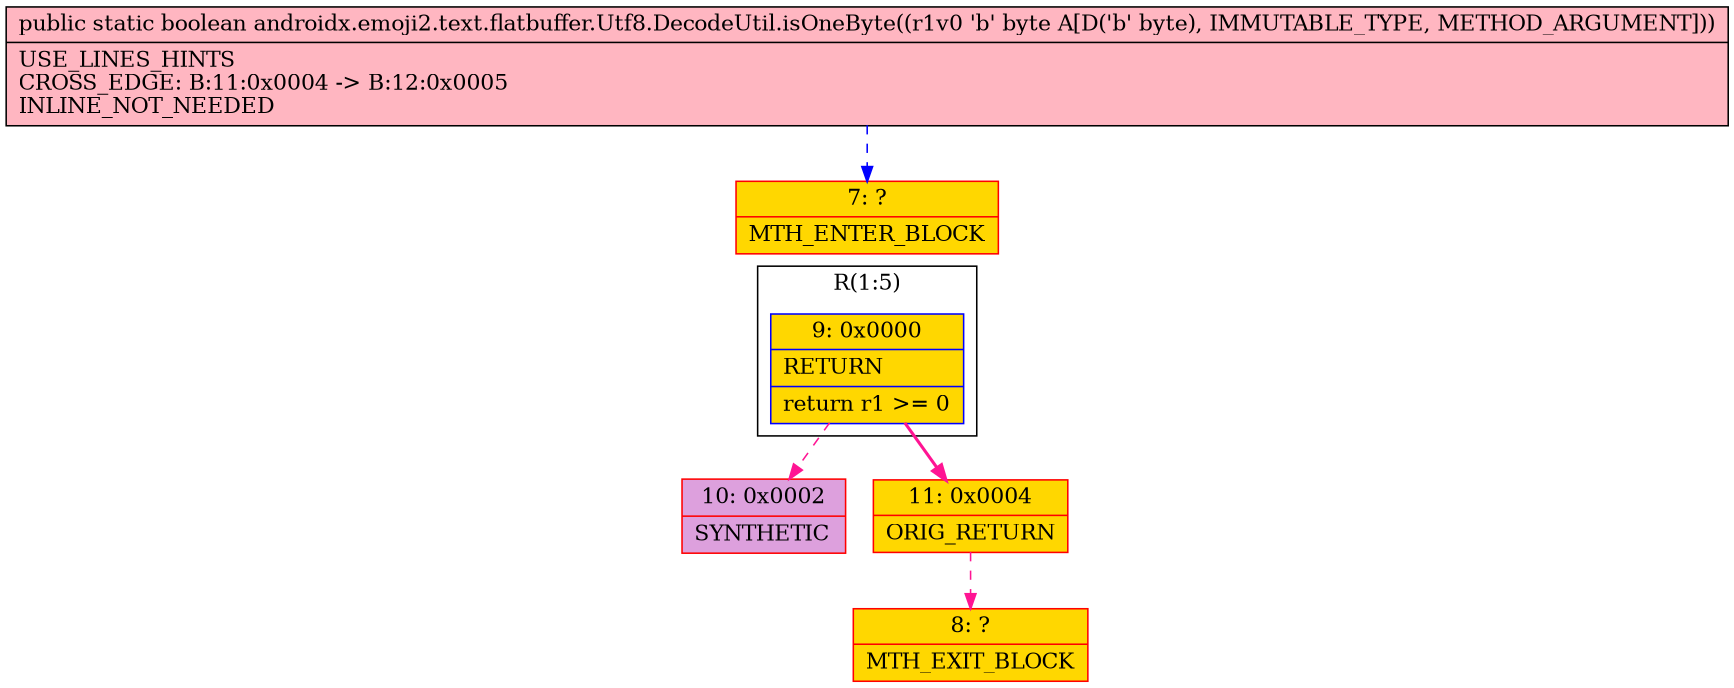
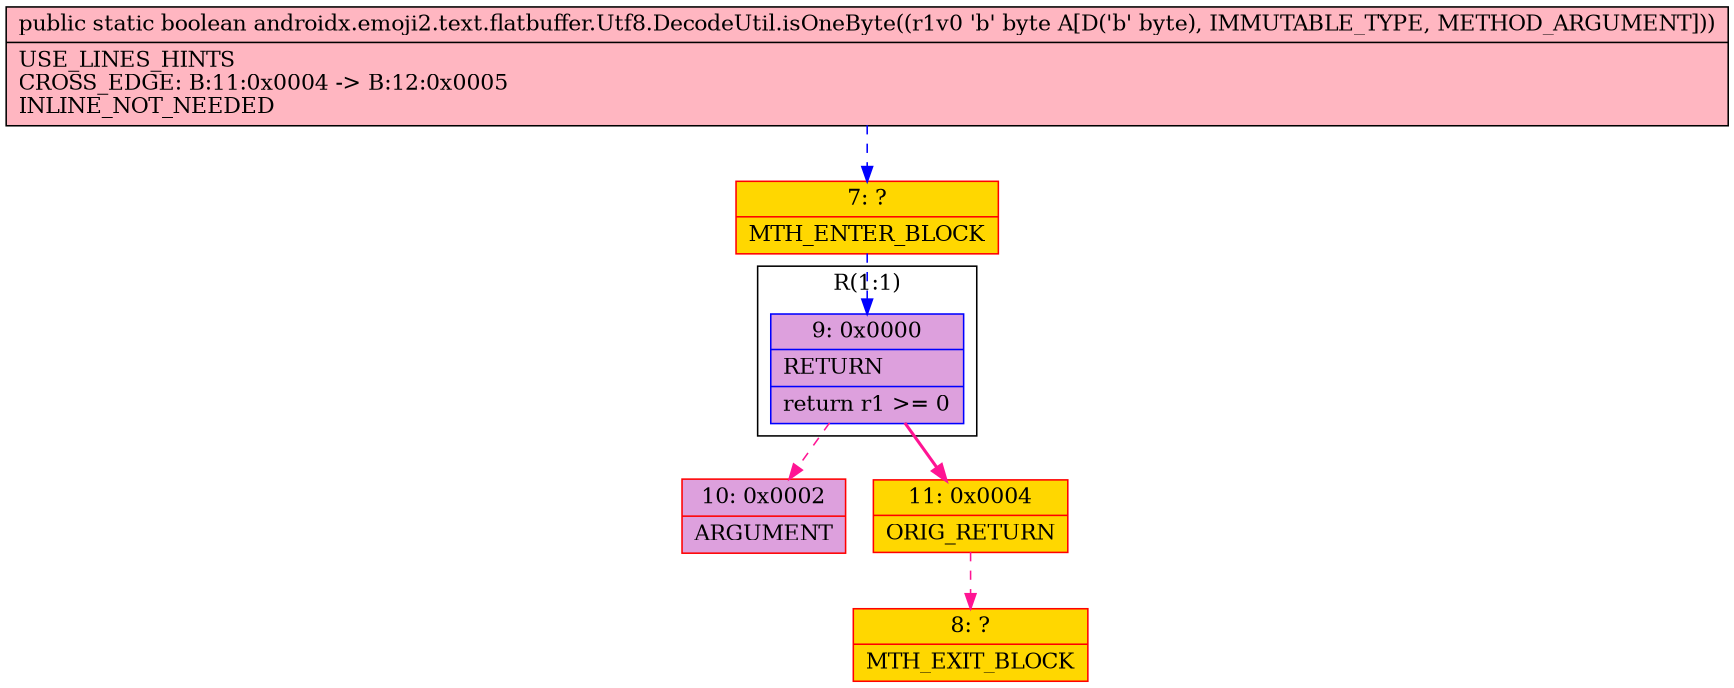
edge "7: ?" -> "9: 0x0000": added
cluster "R(1:5)": label "R(1:5)" -> "R(1:1)"
node "9: 0x0000": fillcolor gold -> plum
node "10: 0x0002": text "SYNTHETIC" -> "ARGUMENT"
